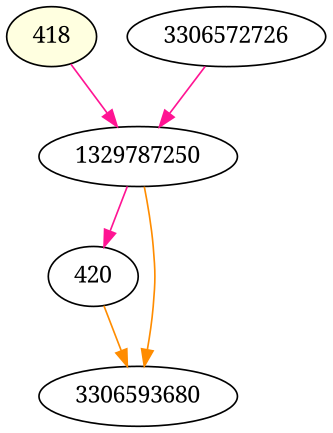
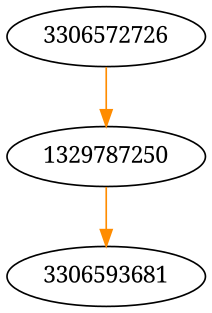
node "418": removed
edge "3306572726" -> "1329787250": color deeppink -> darkorange
node "420": removed
node "3306593680": label "3306593680" -> "3306593681"
